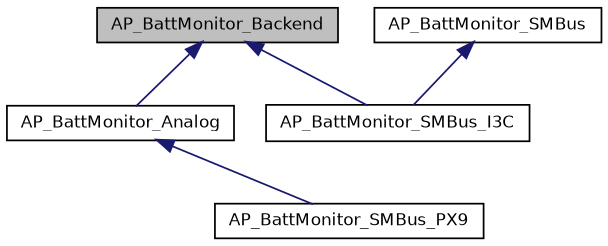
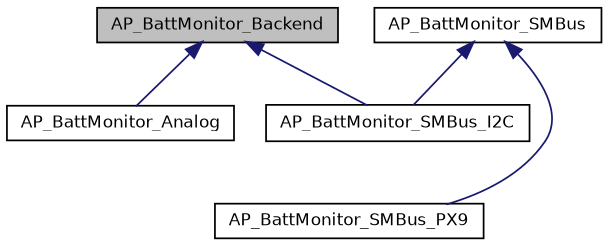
node "AP_BattMonitor_SMBus_I3C": label "AP_BattMonitor_SMBus_I3C" -> "AP_BattMonitor_SMBus_I2C"
edge "AP_BattMonitor_SMBus_PX9" -> "AP_BattMonitor_Analog": now "AP_BattMonitor_SMBus_PX9" -> "AP_BattMonitor_SMBus"
